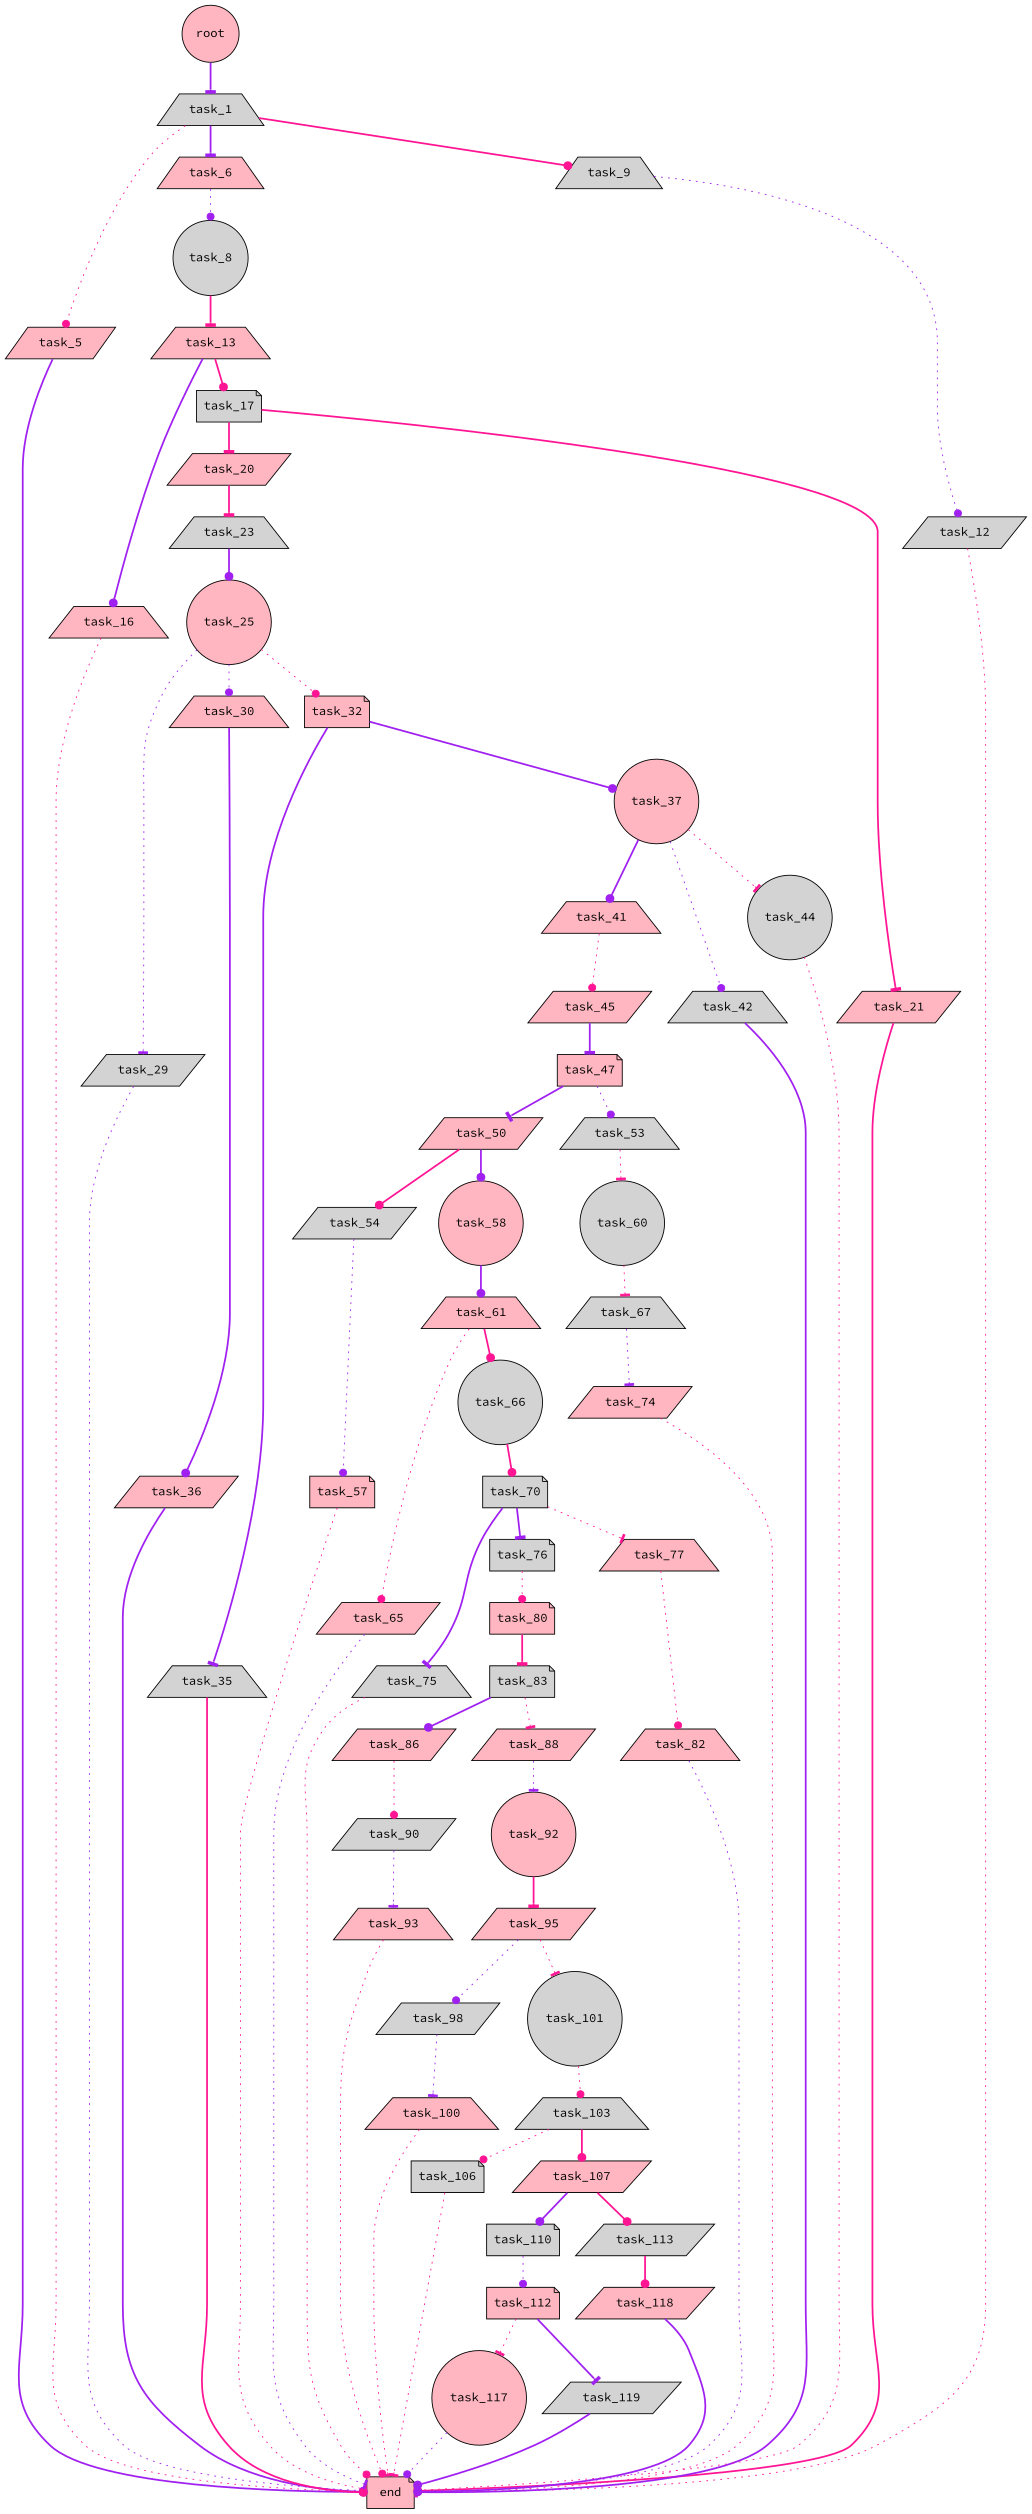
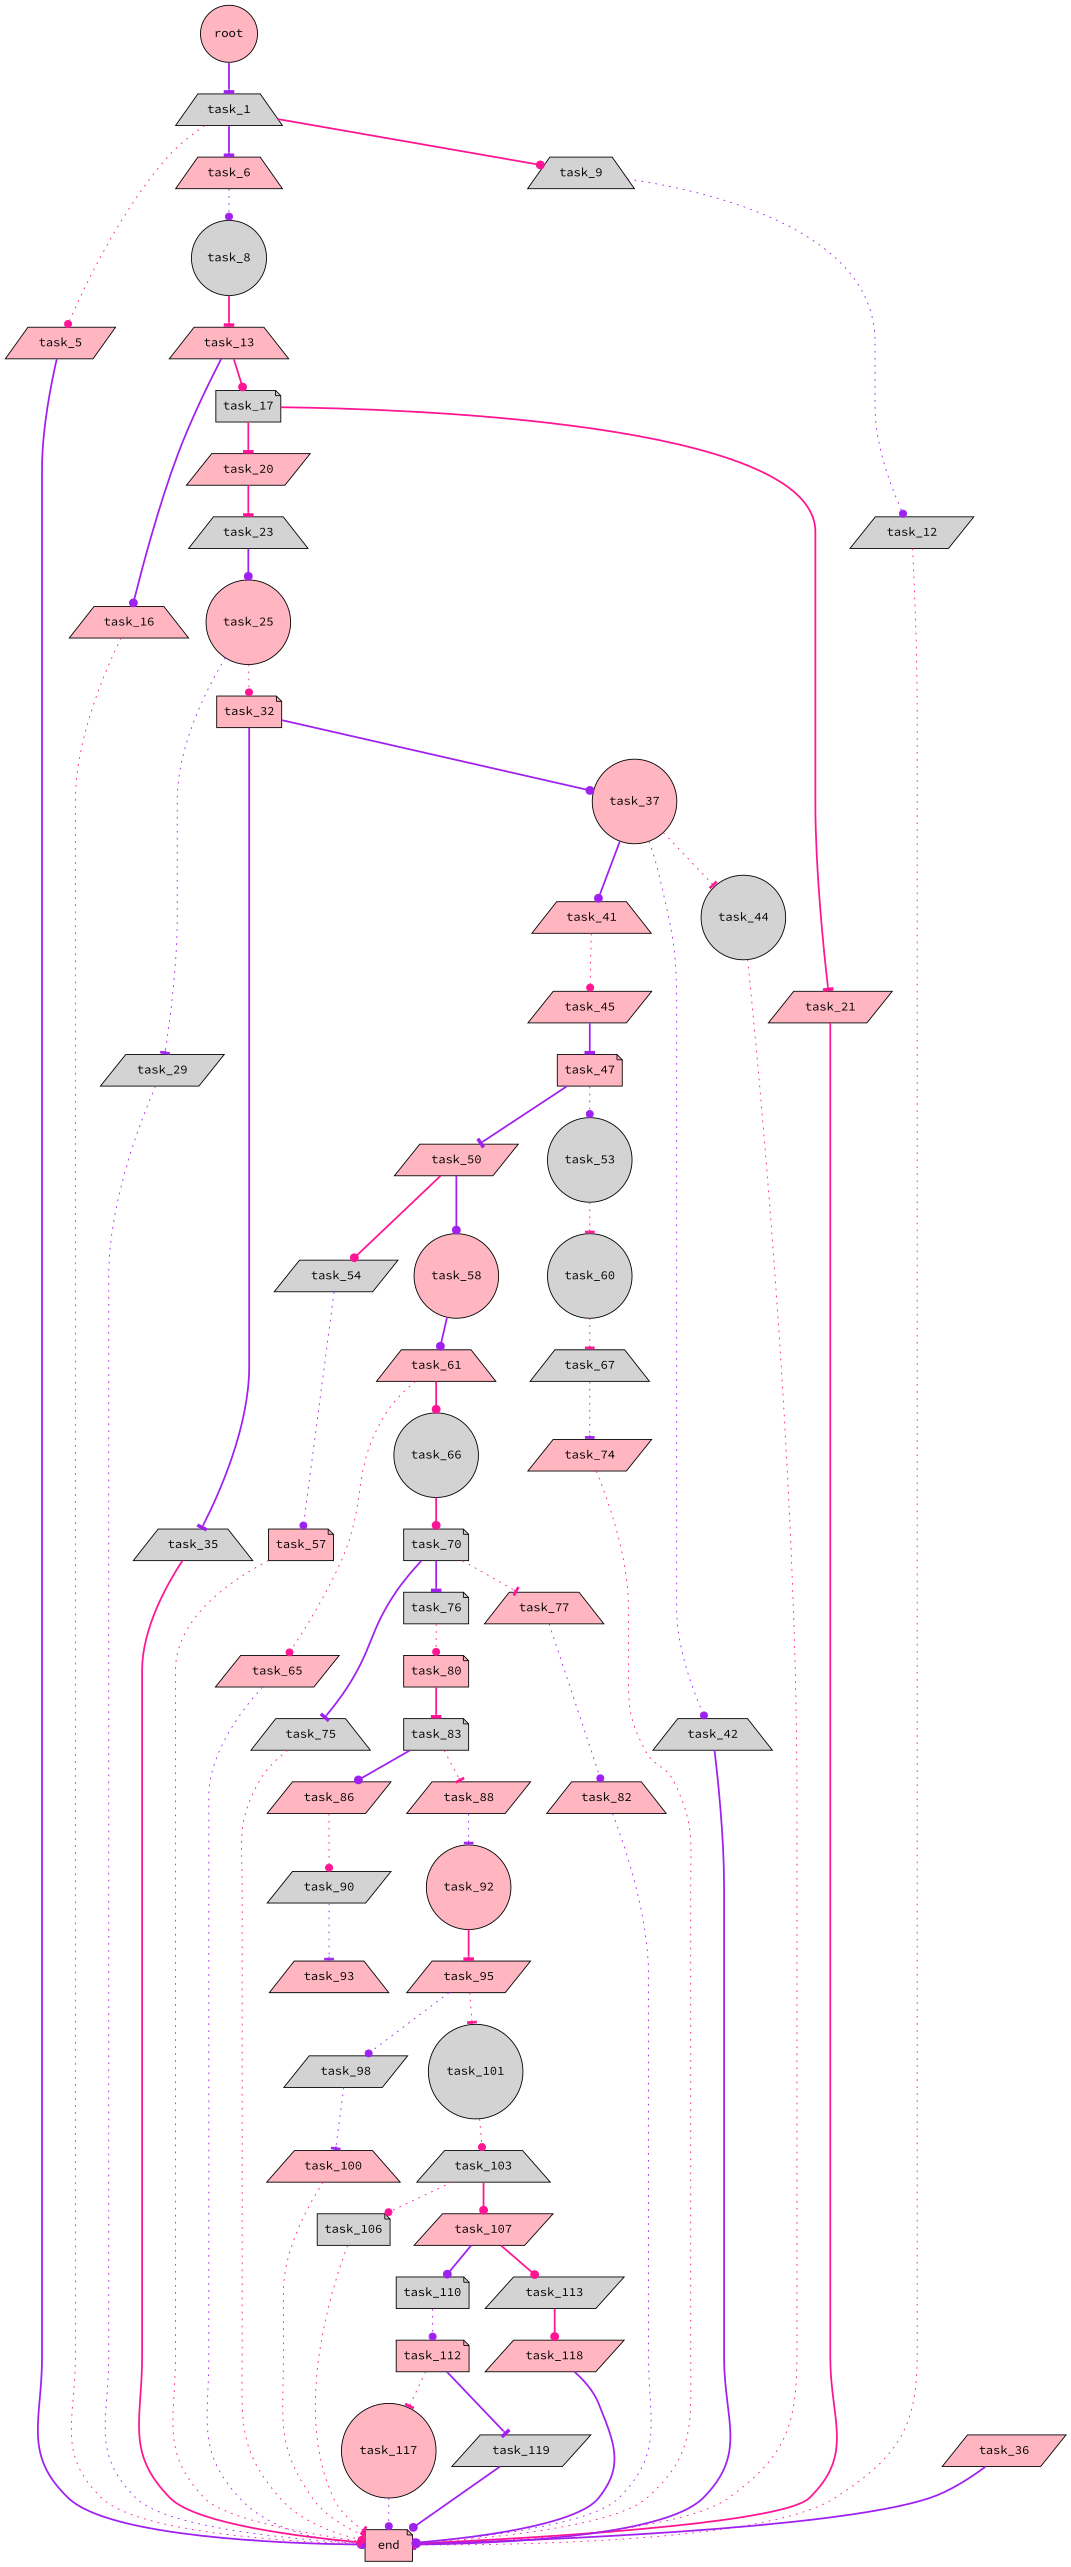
node "task_30": removed
node "task_53": shape trapezium -> circle
edge "task_77" -> "task_82": color deeppink -> purple
edge "task_93" -> "end": removed
